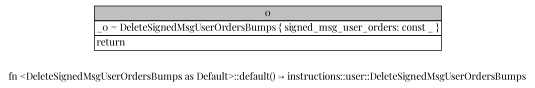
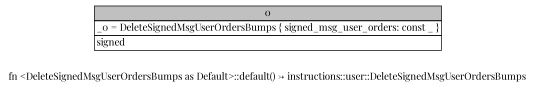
node "0": text "return" -> "signed"
